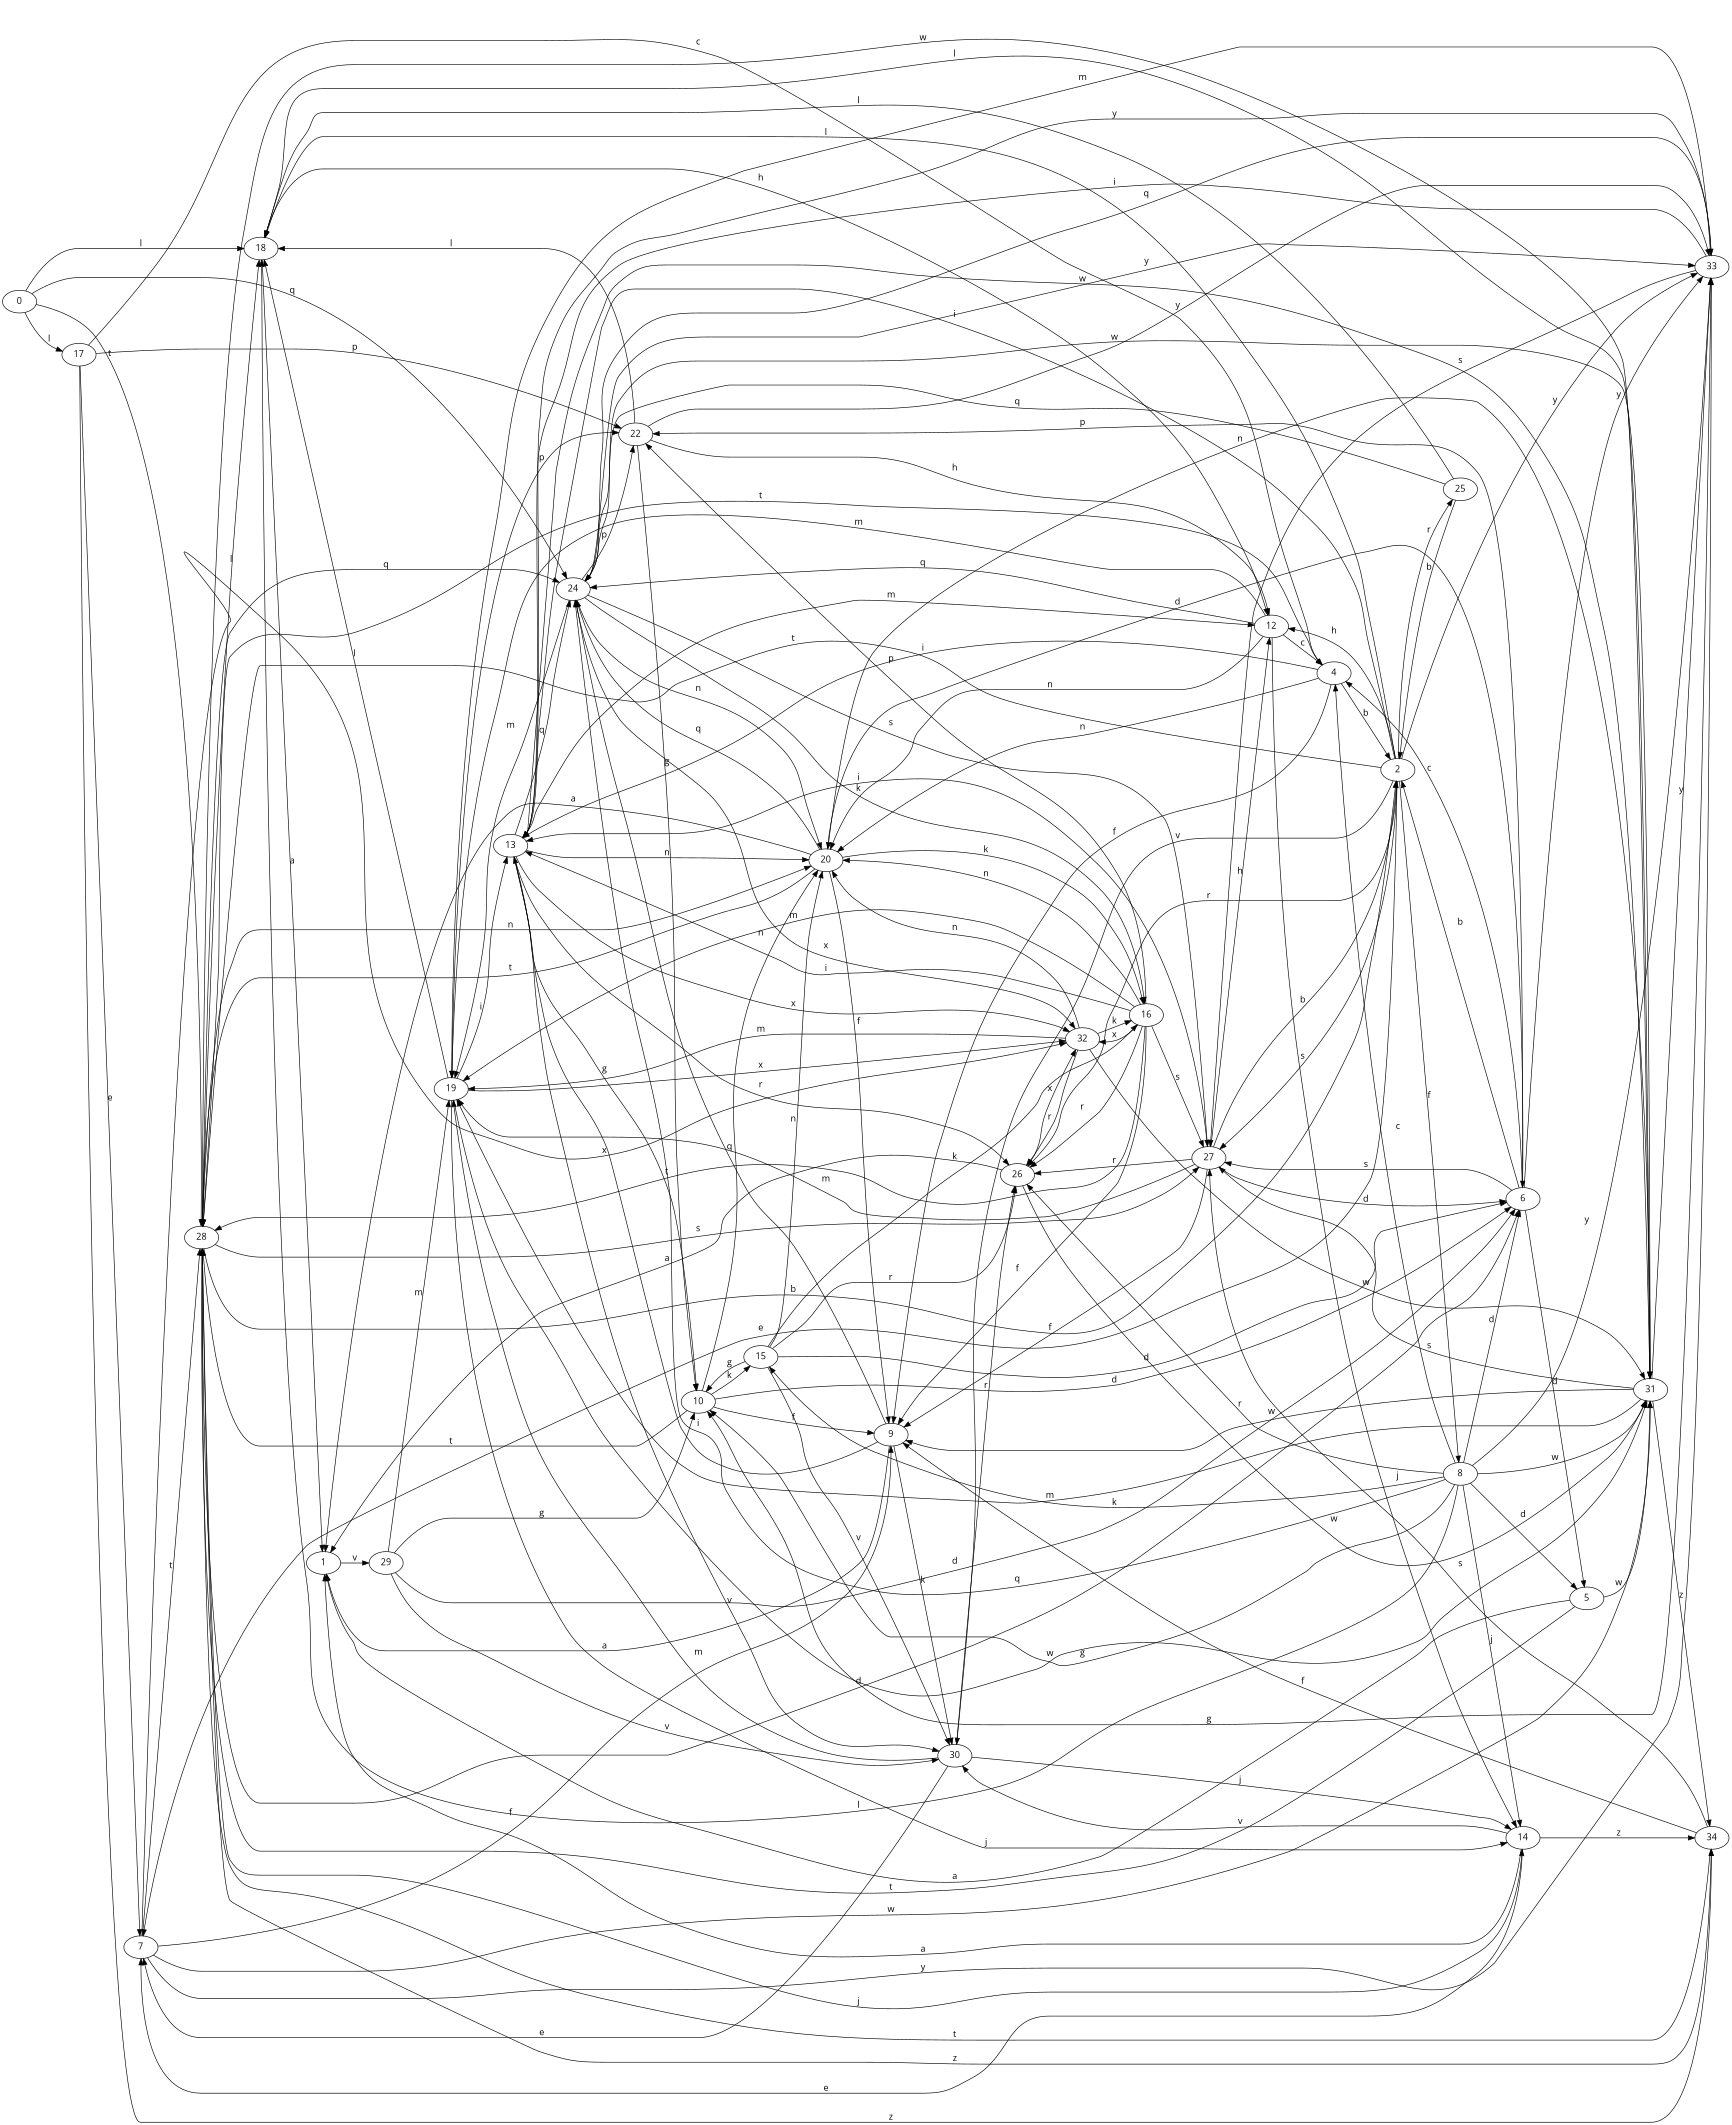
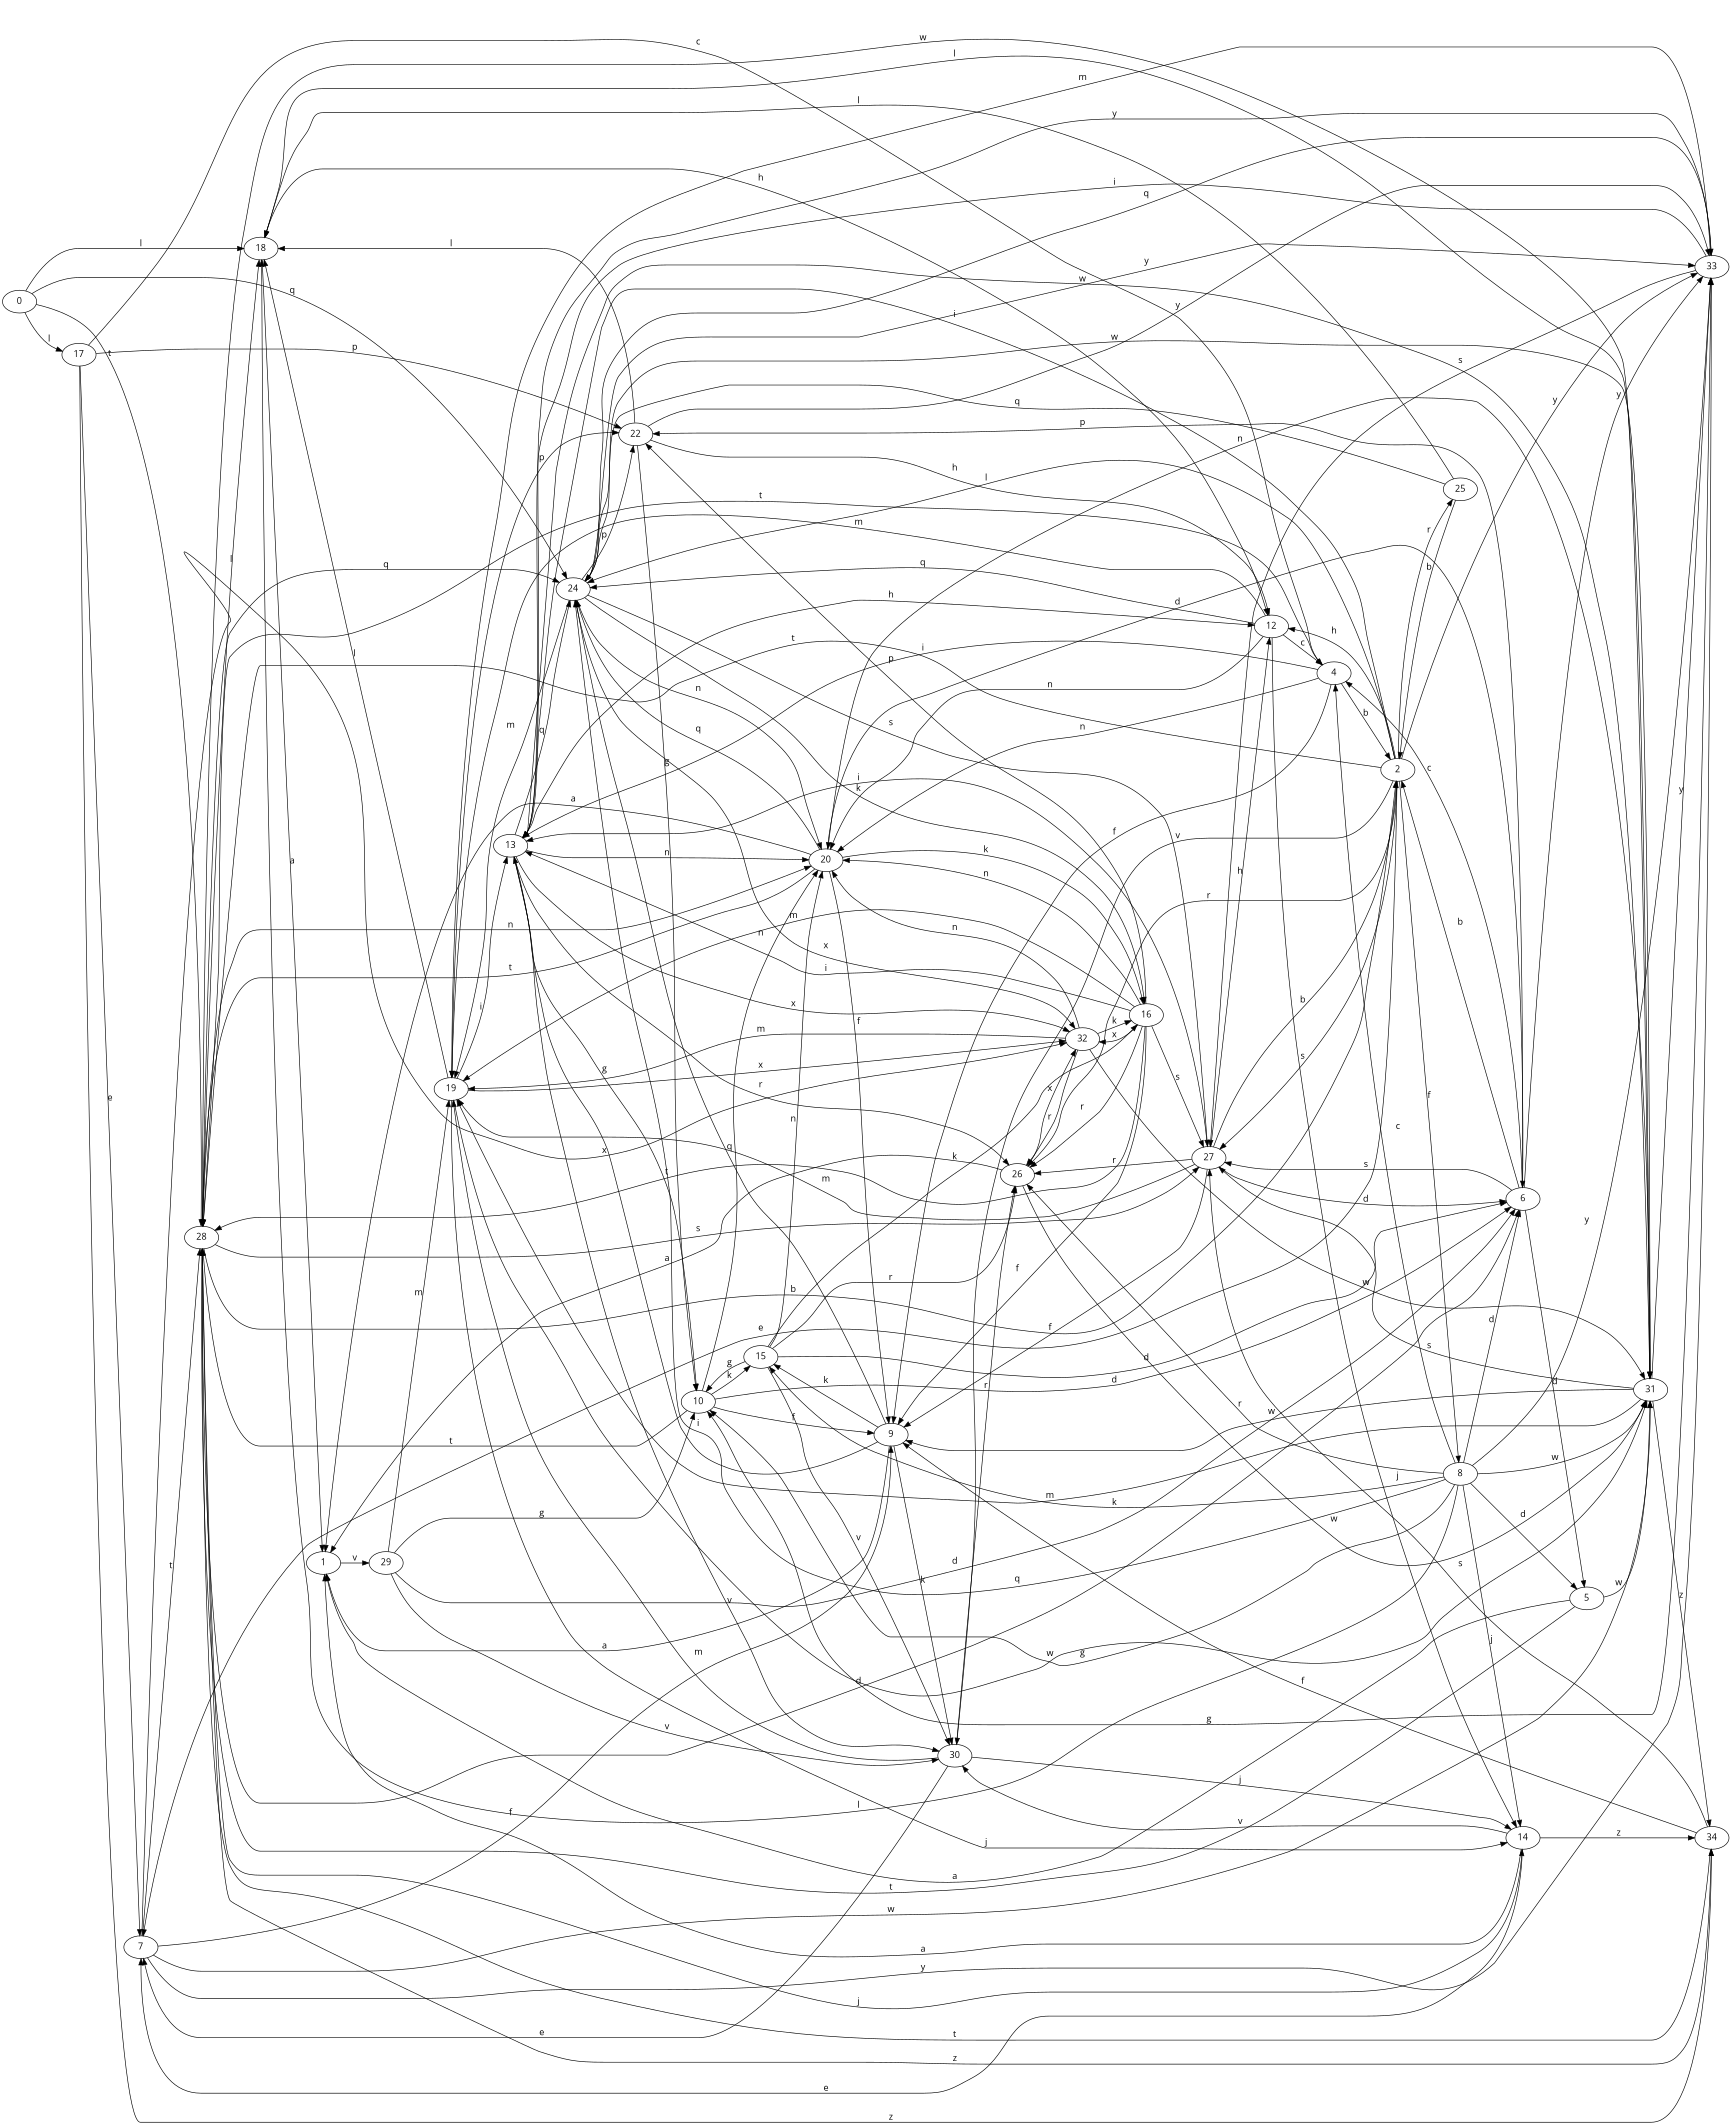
edge "2" -> "18": now "2" -> "24"
edge "13" -> "12": label "m" -> "h"
edge "9" -> "15": added, label "k"
